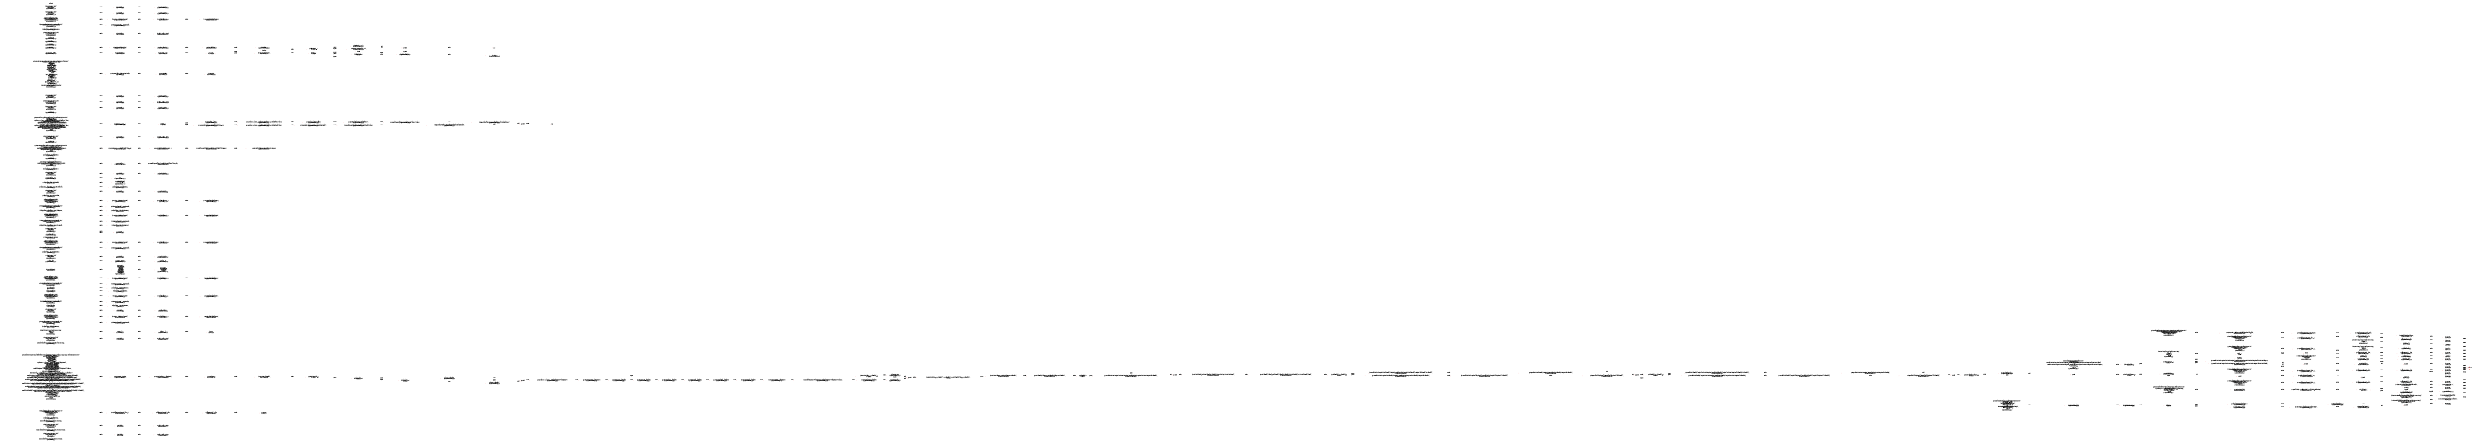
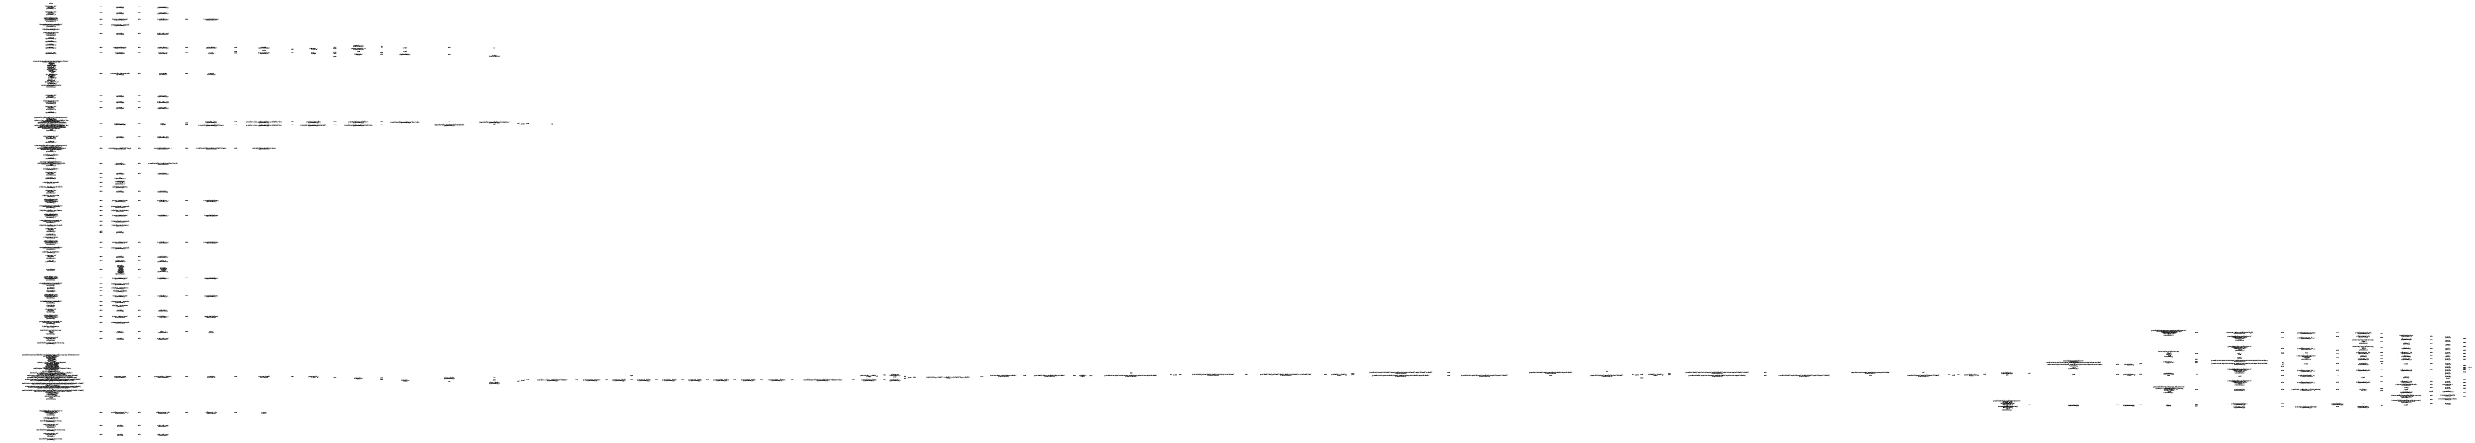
edge "386_ return true; 3038-return-387-387" -> "198_ return true; 1165-return-199-199": now "386_ return true; 3038-return-387-387" -> "0_ exit_node"
edge "262_ return true; 1794-return-263-263" -> "0_ exit_node": label "return_pos" -> "return_exit"
